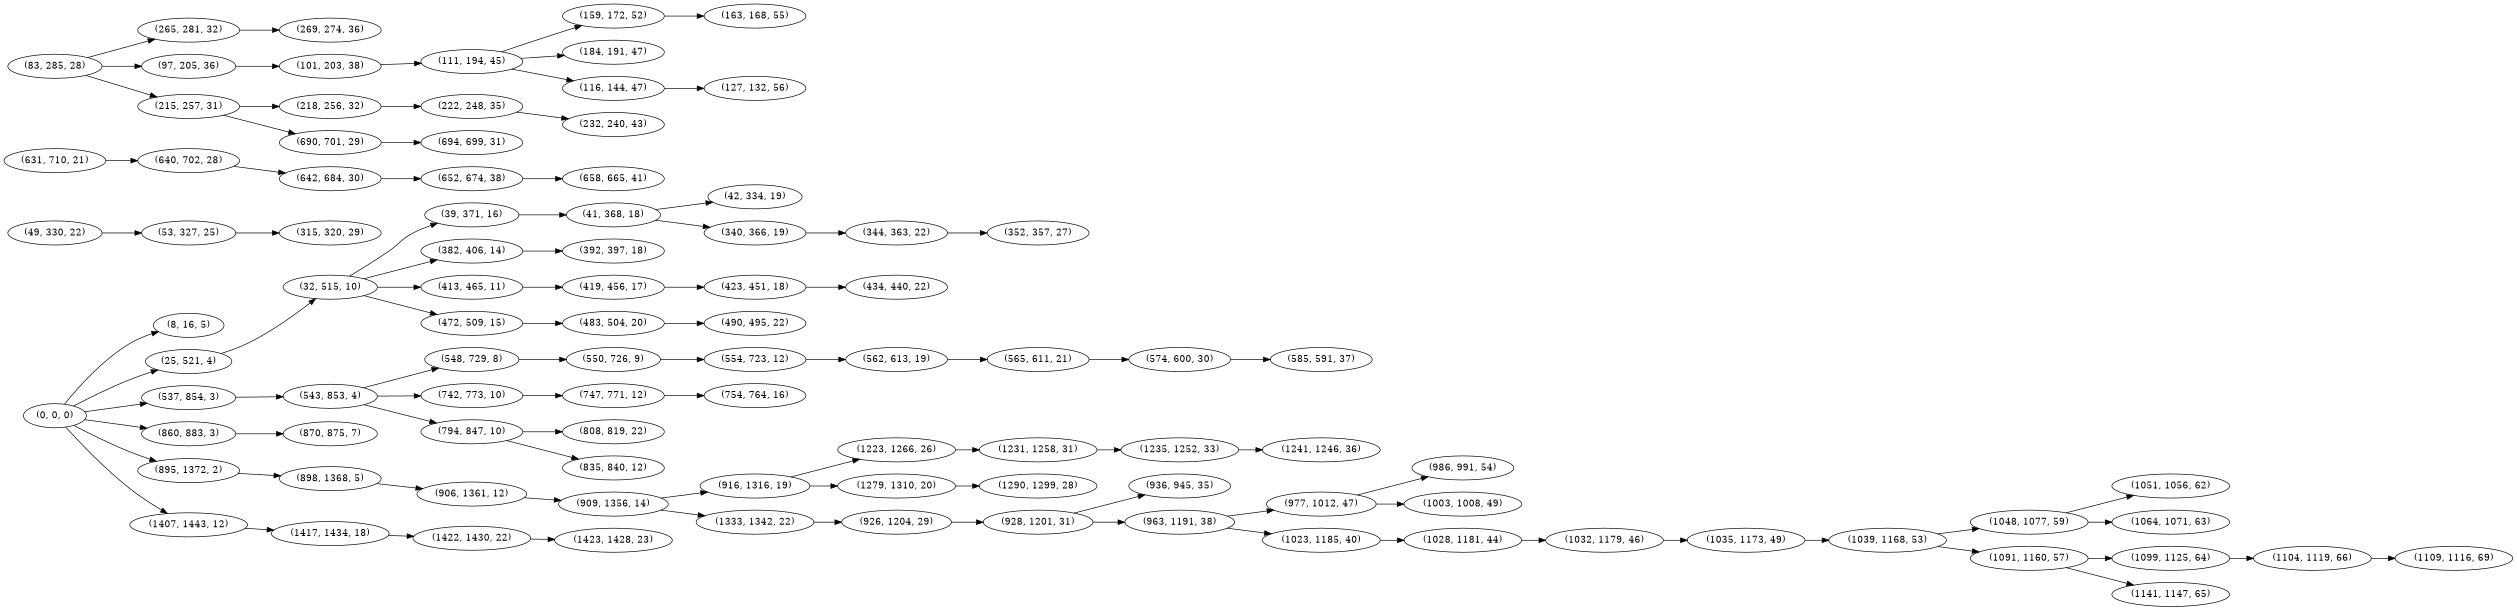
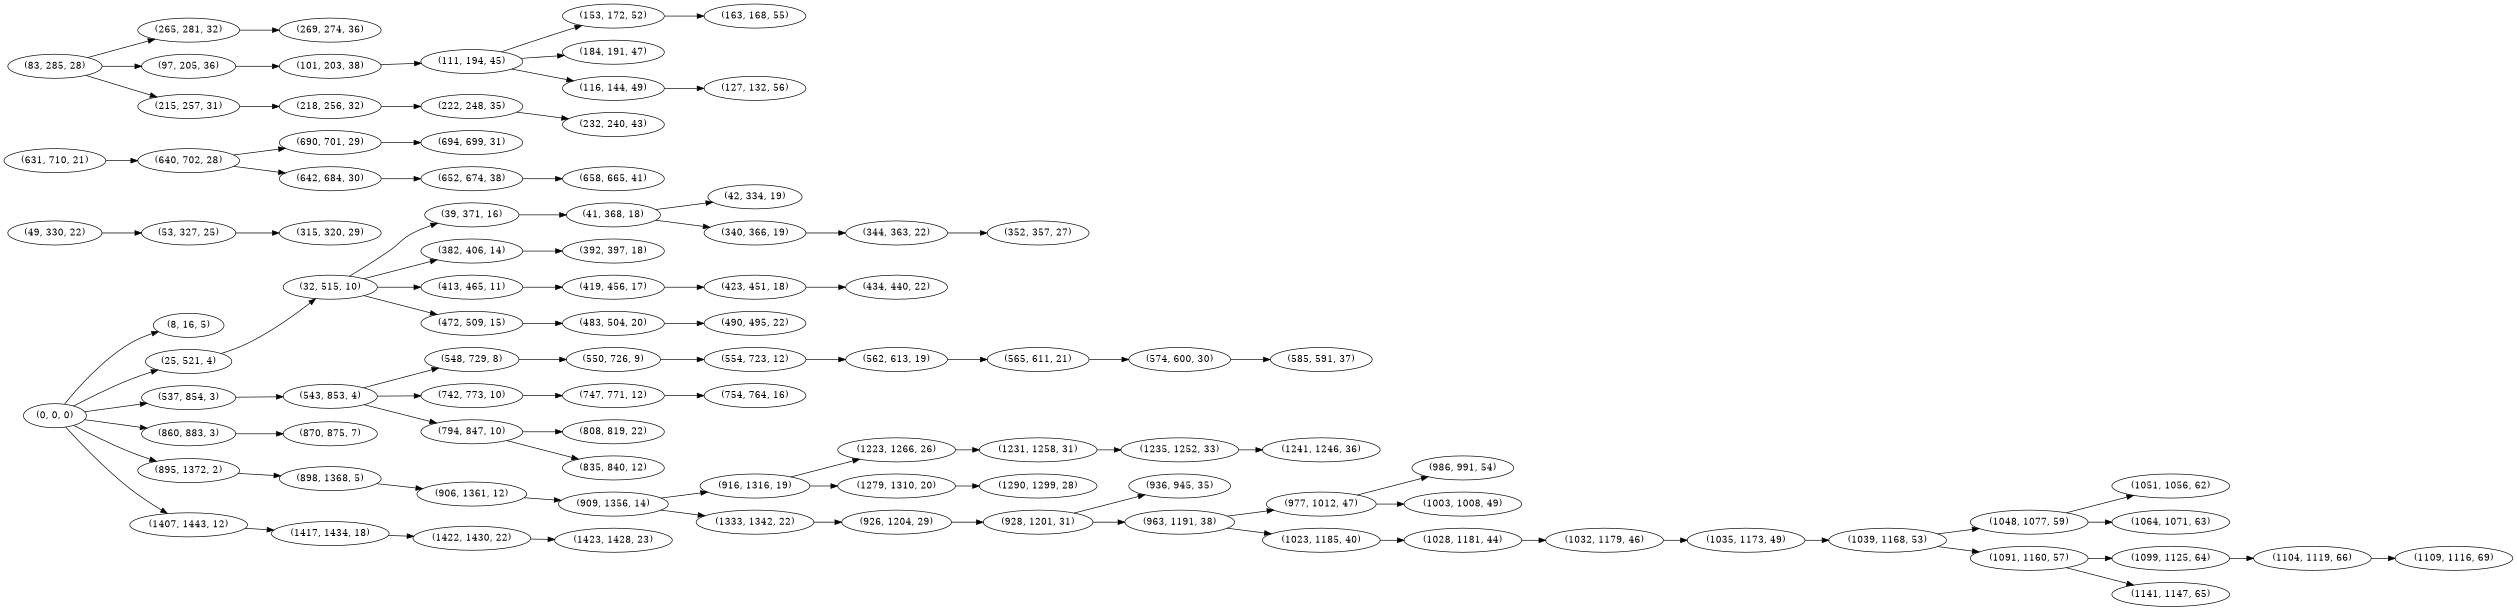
node "(159, 172, 52)": label "(159, 172, 52)" -> "(153, 172, 52)"
node "(116, 144, 47)": label "(116, 144, 47)" -> "(116, 144, 49)"
edge "(215, 257, 31)" -> "(690, 701, 29)": now "(640, 702, 28)" -> "(690, 701, 29)"
